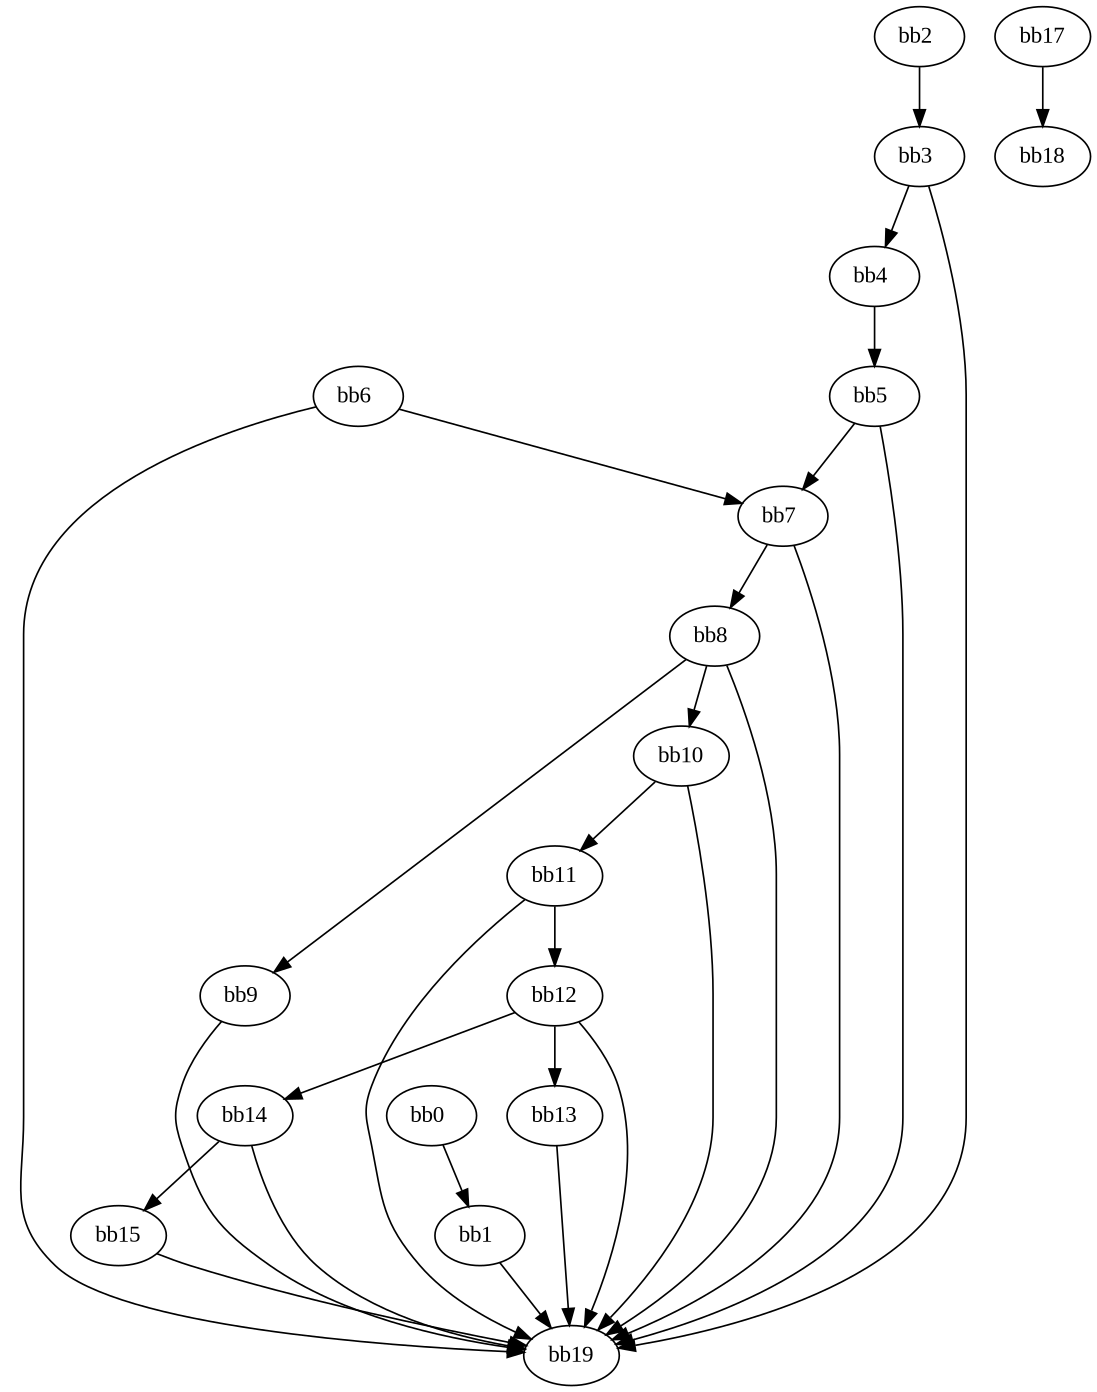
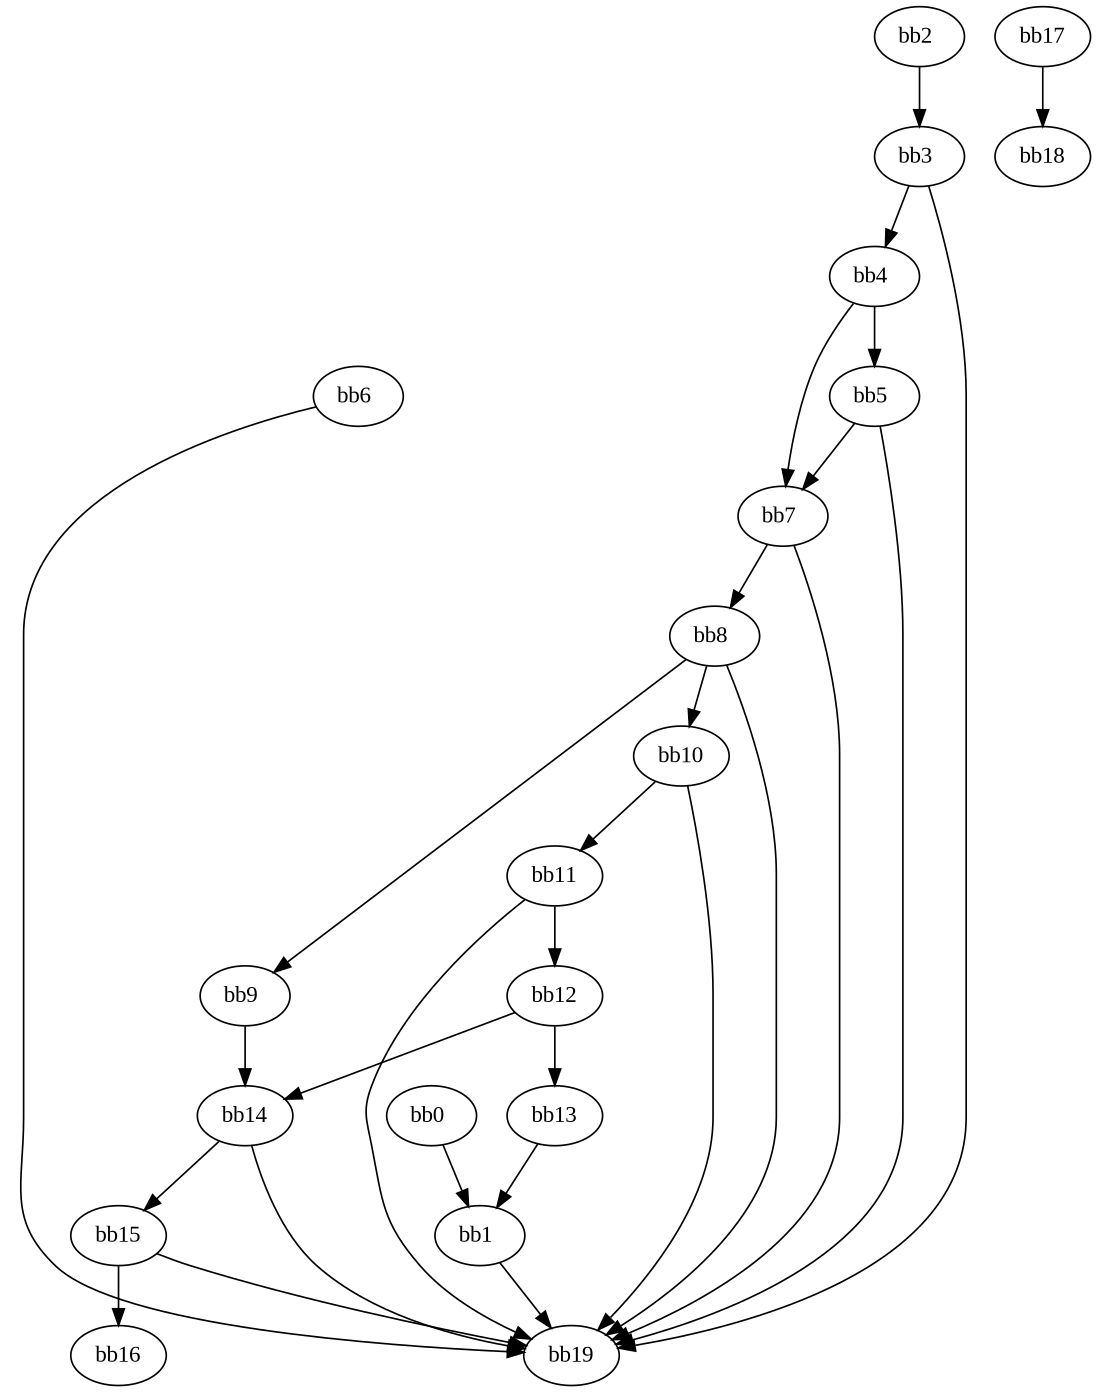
edge "bb6" -> "bb7": now "bb4" -> "bb7"
edge "bb12" -> "bb19": removed
edge "bb13" -> "bb19": now "bb13" -> "bb1"
edge "bb9" -> "bb19": now "bb9" -> "bb14"
node "bb16": added
